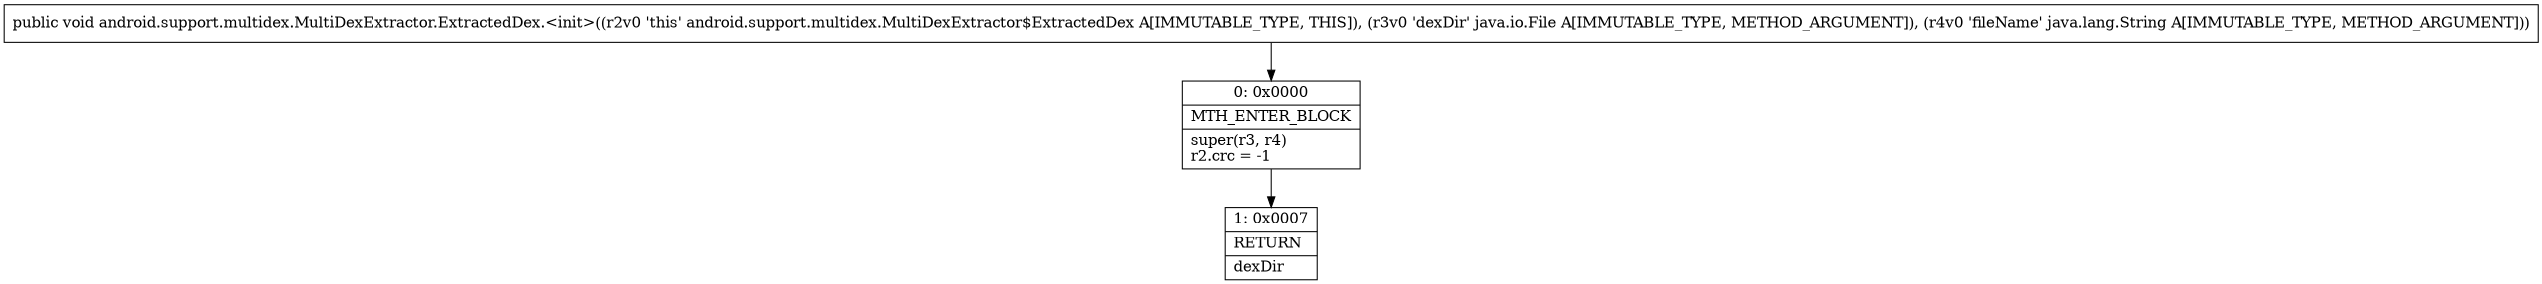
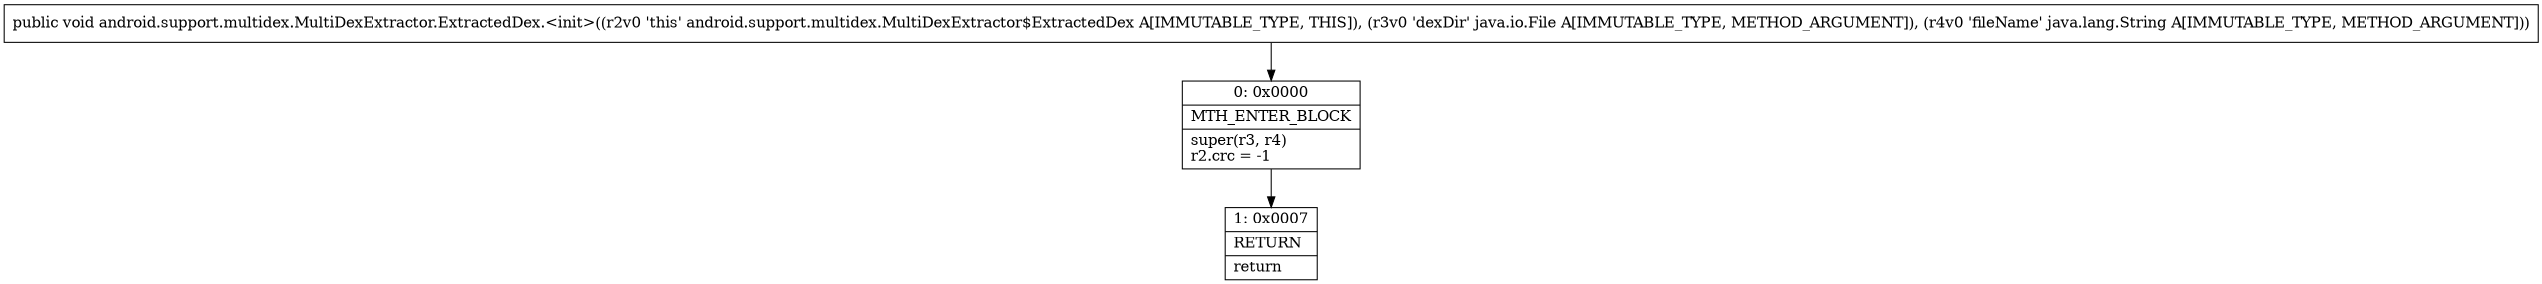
node "1: 0x0007": text "dexDir" -> "return"
